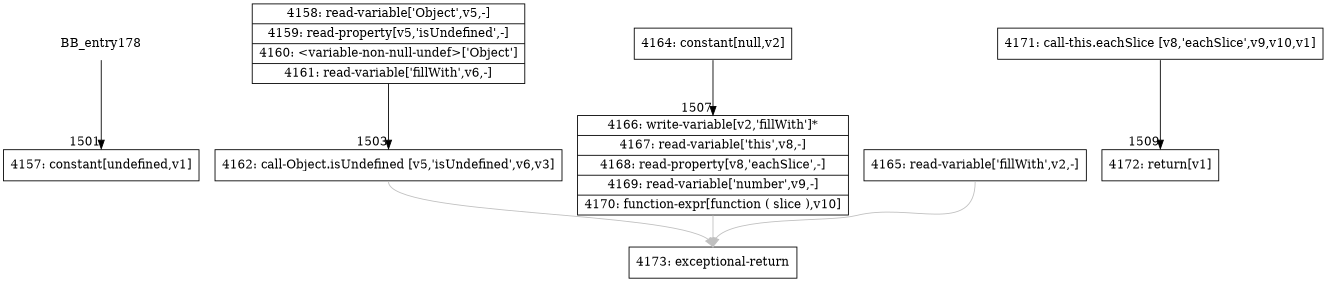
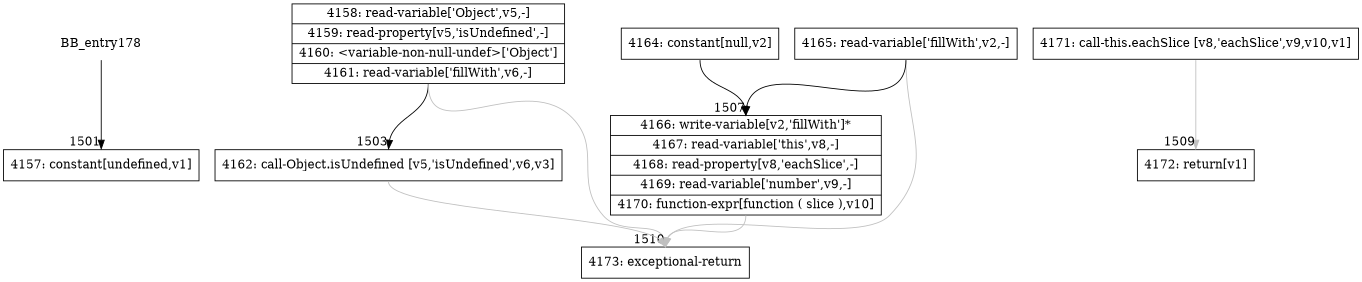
edge "4165: read-variable['fillWith',v2,-]" -> "4166: write-variable[v2,'fillWith']*": added
edge "4171: call-this.eachSlice [v8,'eachSlice',v9,v10,v1]" -> "4172: return[v1]": color black -> gray
edge "4158: read-variable['Object',v5,-]" -> "4173: exceptional-return": added
